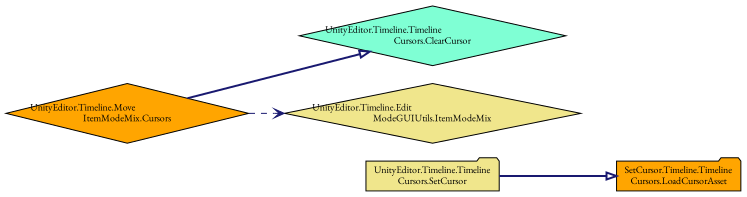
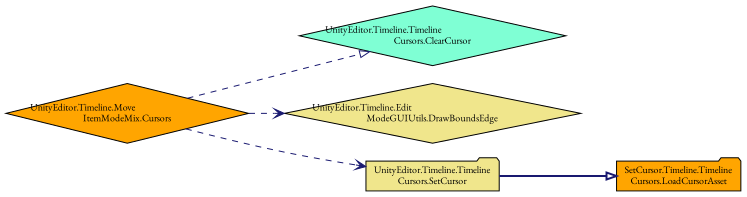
edge "UnityEditor.Timeline.Move ItemModeMix.Cursors" -> "UnityEditor.Timeline.Timeline Cursors.ClearCursor": style bold -> dashed
node "UnityEditor.Timeline.Edit ModeGUIUtils.ItemModeMix": label "UnityEditor.Timeline.Edit ModeGUIUtils.ItemModeMix" -> "UnityEditor.Timeline.Edit ModeGUIUtils.DrawBoundsEdge"
edge "UnityEditor.Timeline.Move ItemModeMix.Cursors" -> "UnityEditor.Timeline.Timeline Cursors.SetCursor": added
